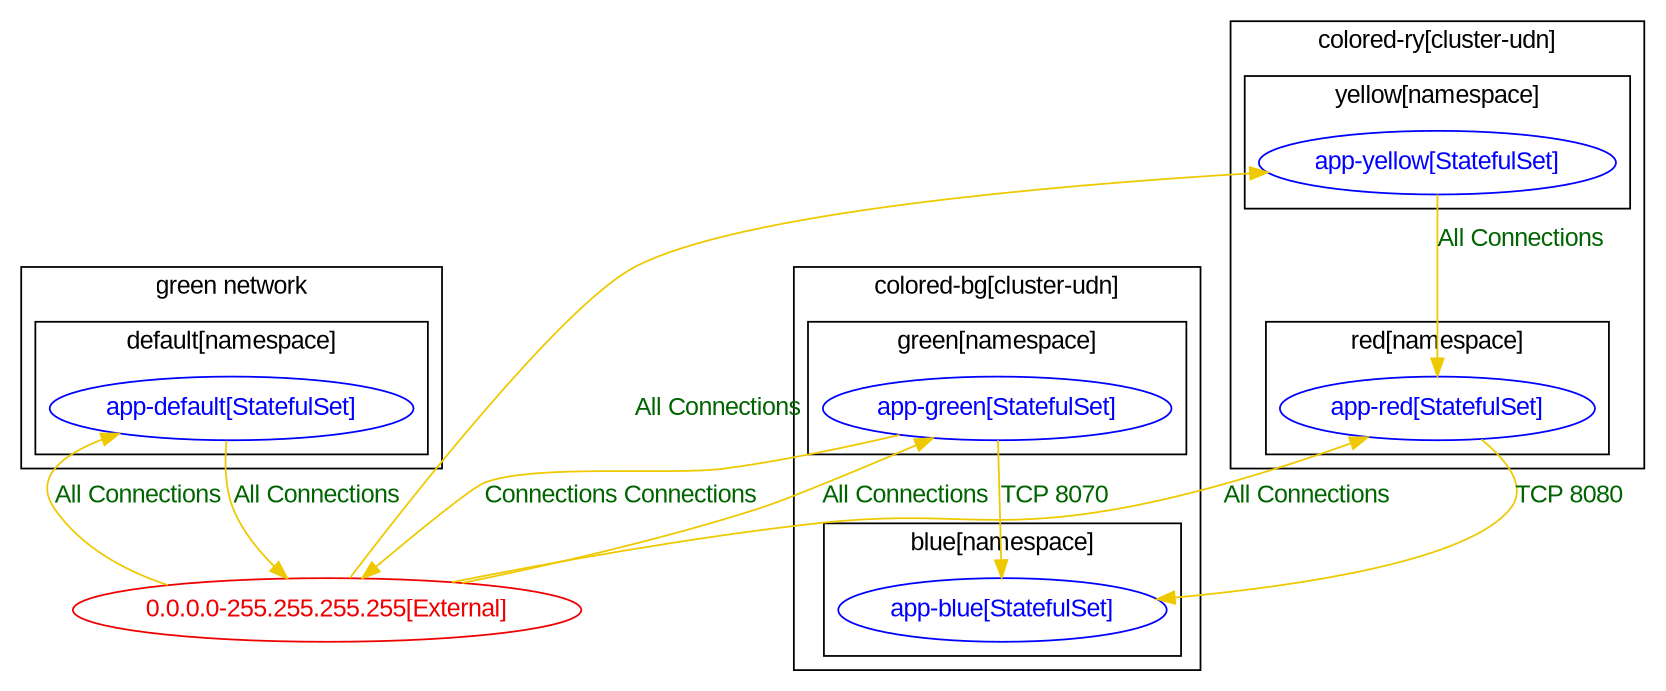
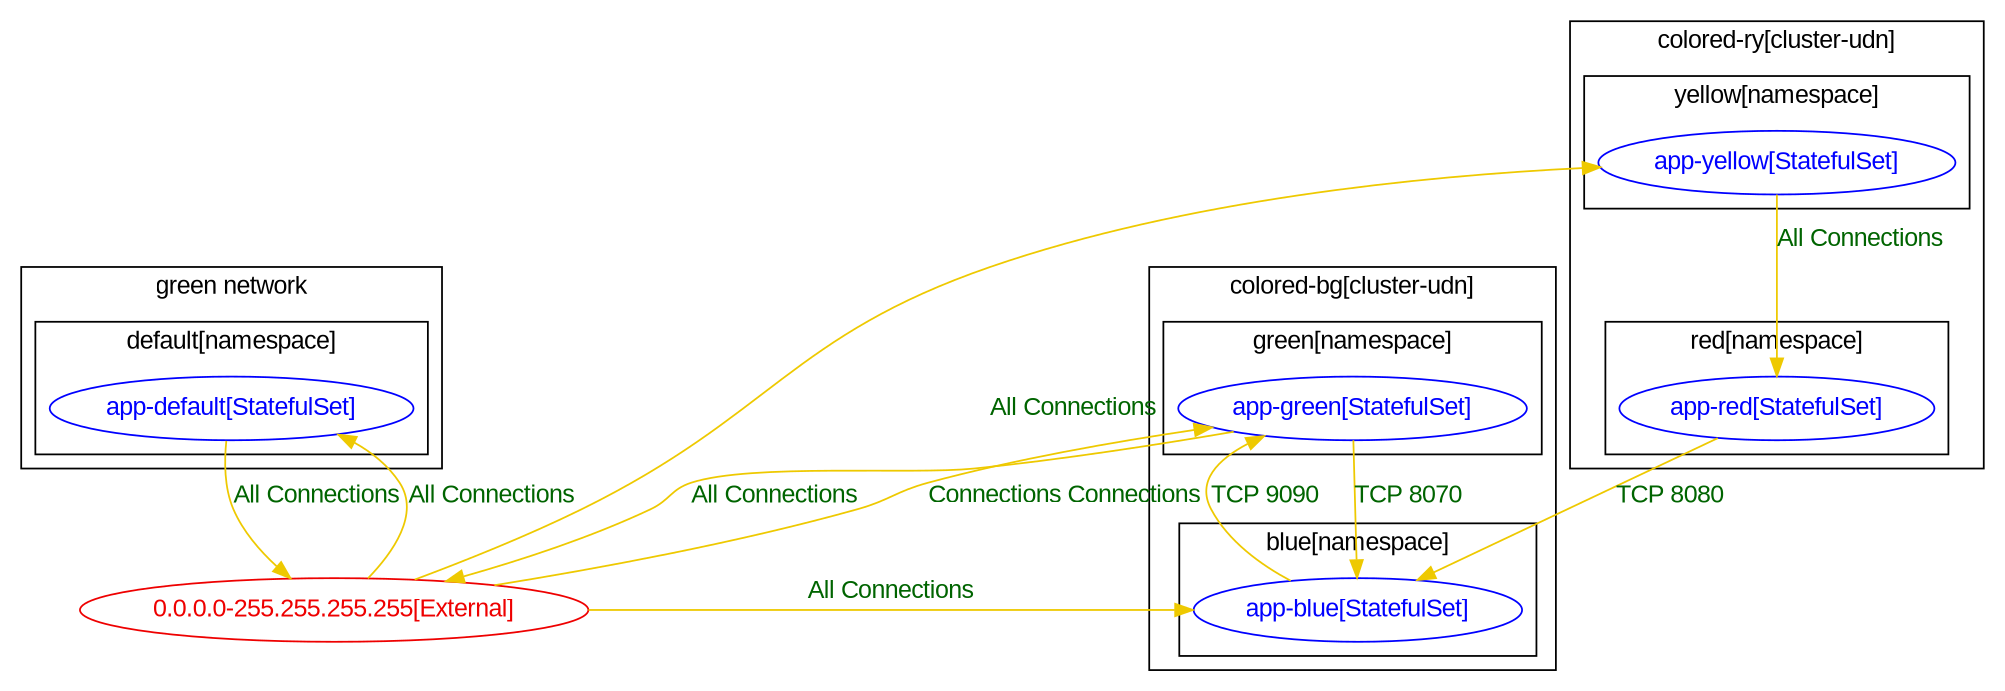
edge "app-green[StatefulSet]" -> "0.0.0.0-255.255.255.255[External]": label "Connections Connections" -> "All Connections"
edge "0.0.0.0-255.255.255.255[External]" -> "app-green[StatefulSet]": label "All Connections" -> "Connections Connections"
edge "app-blue[StatefulSet]" -> "app-green[StatefulSet]": added, label "TCP 9090"
edge "0.0.0.0-255.255.255.255[External]" -> "app-red[StatefulSet]": now "0.0.0.0-255.255.255.255[External]" -> "app-blue[StatefulSet]"
